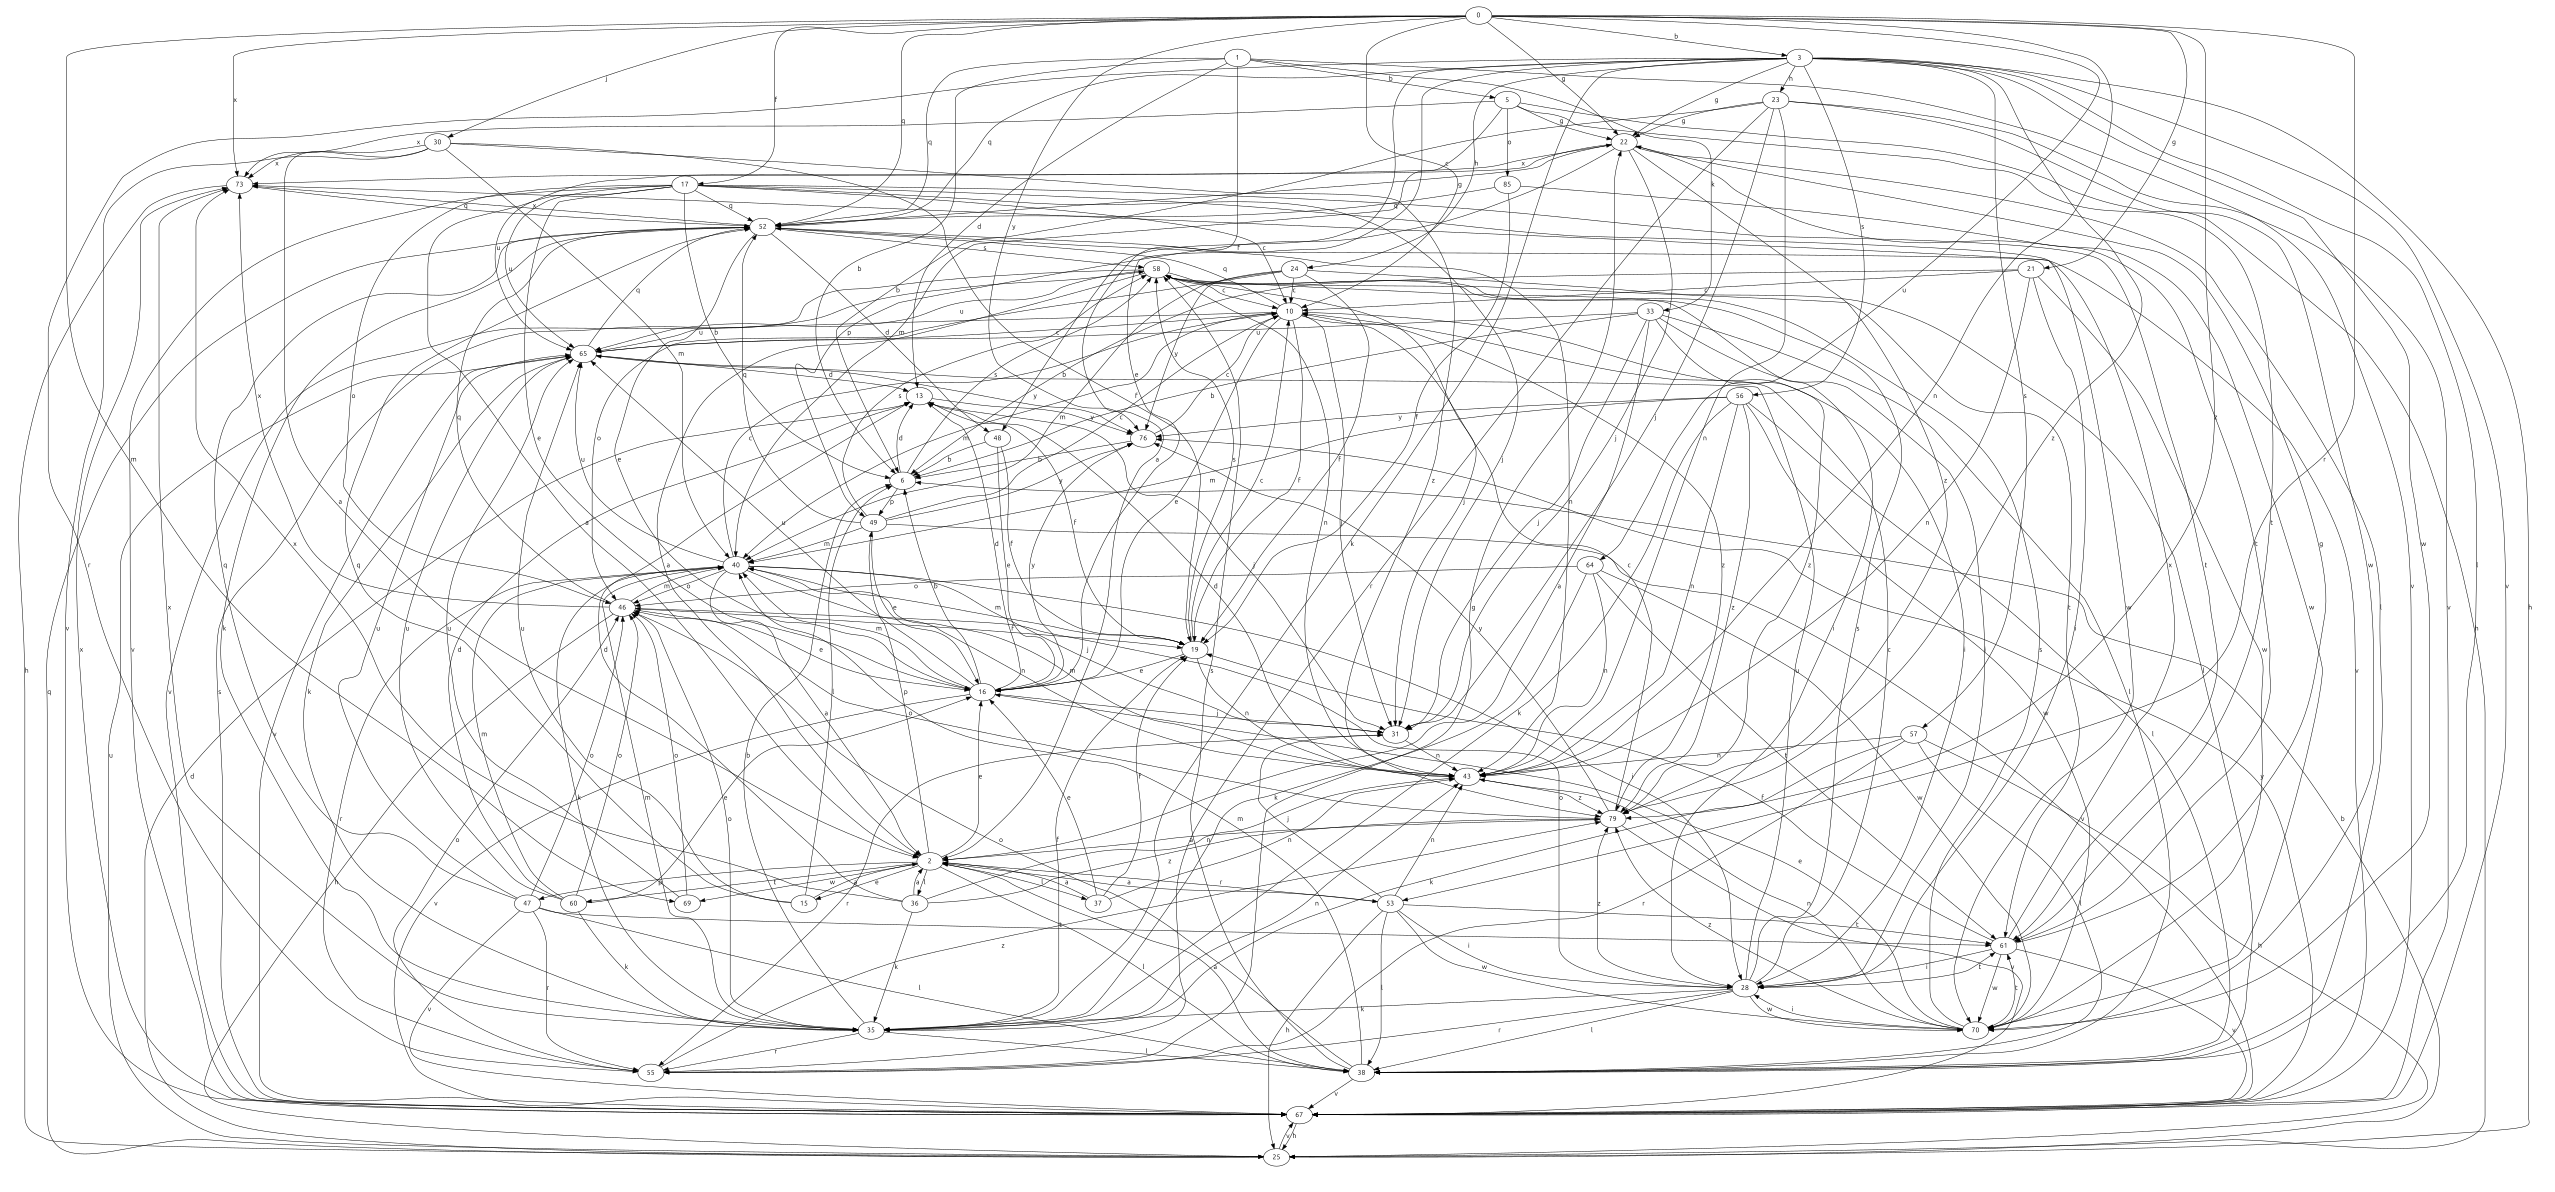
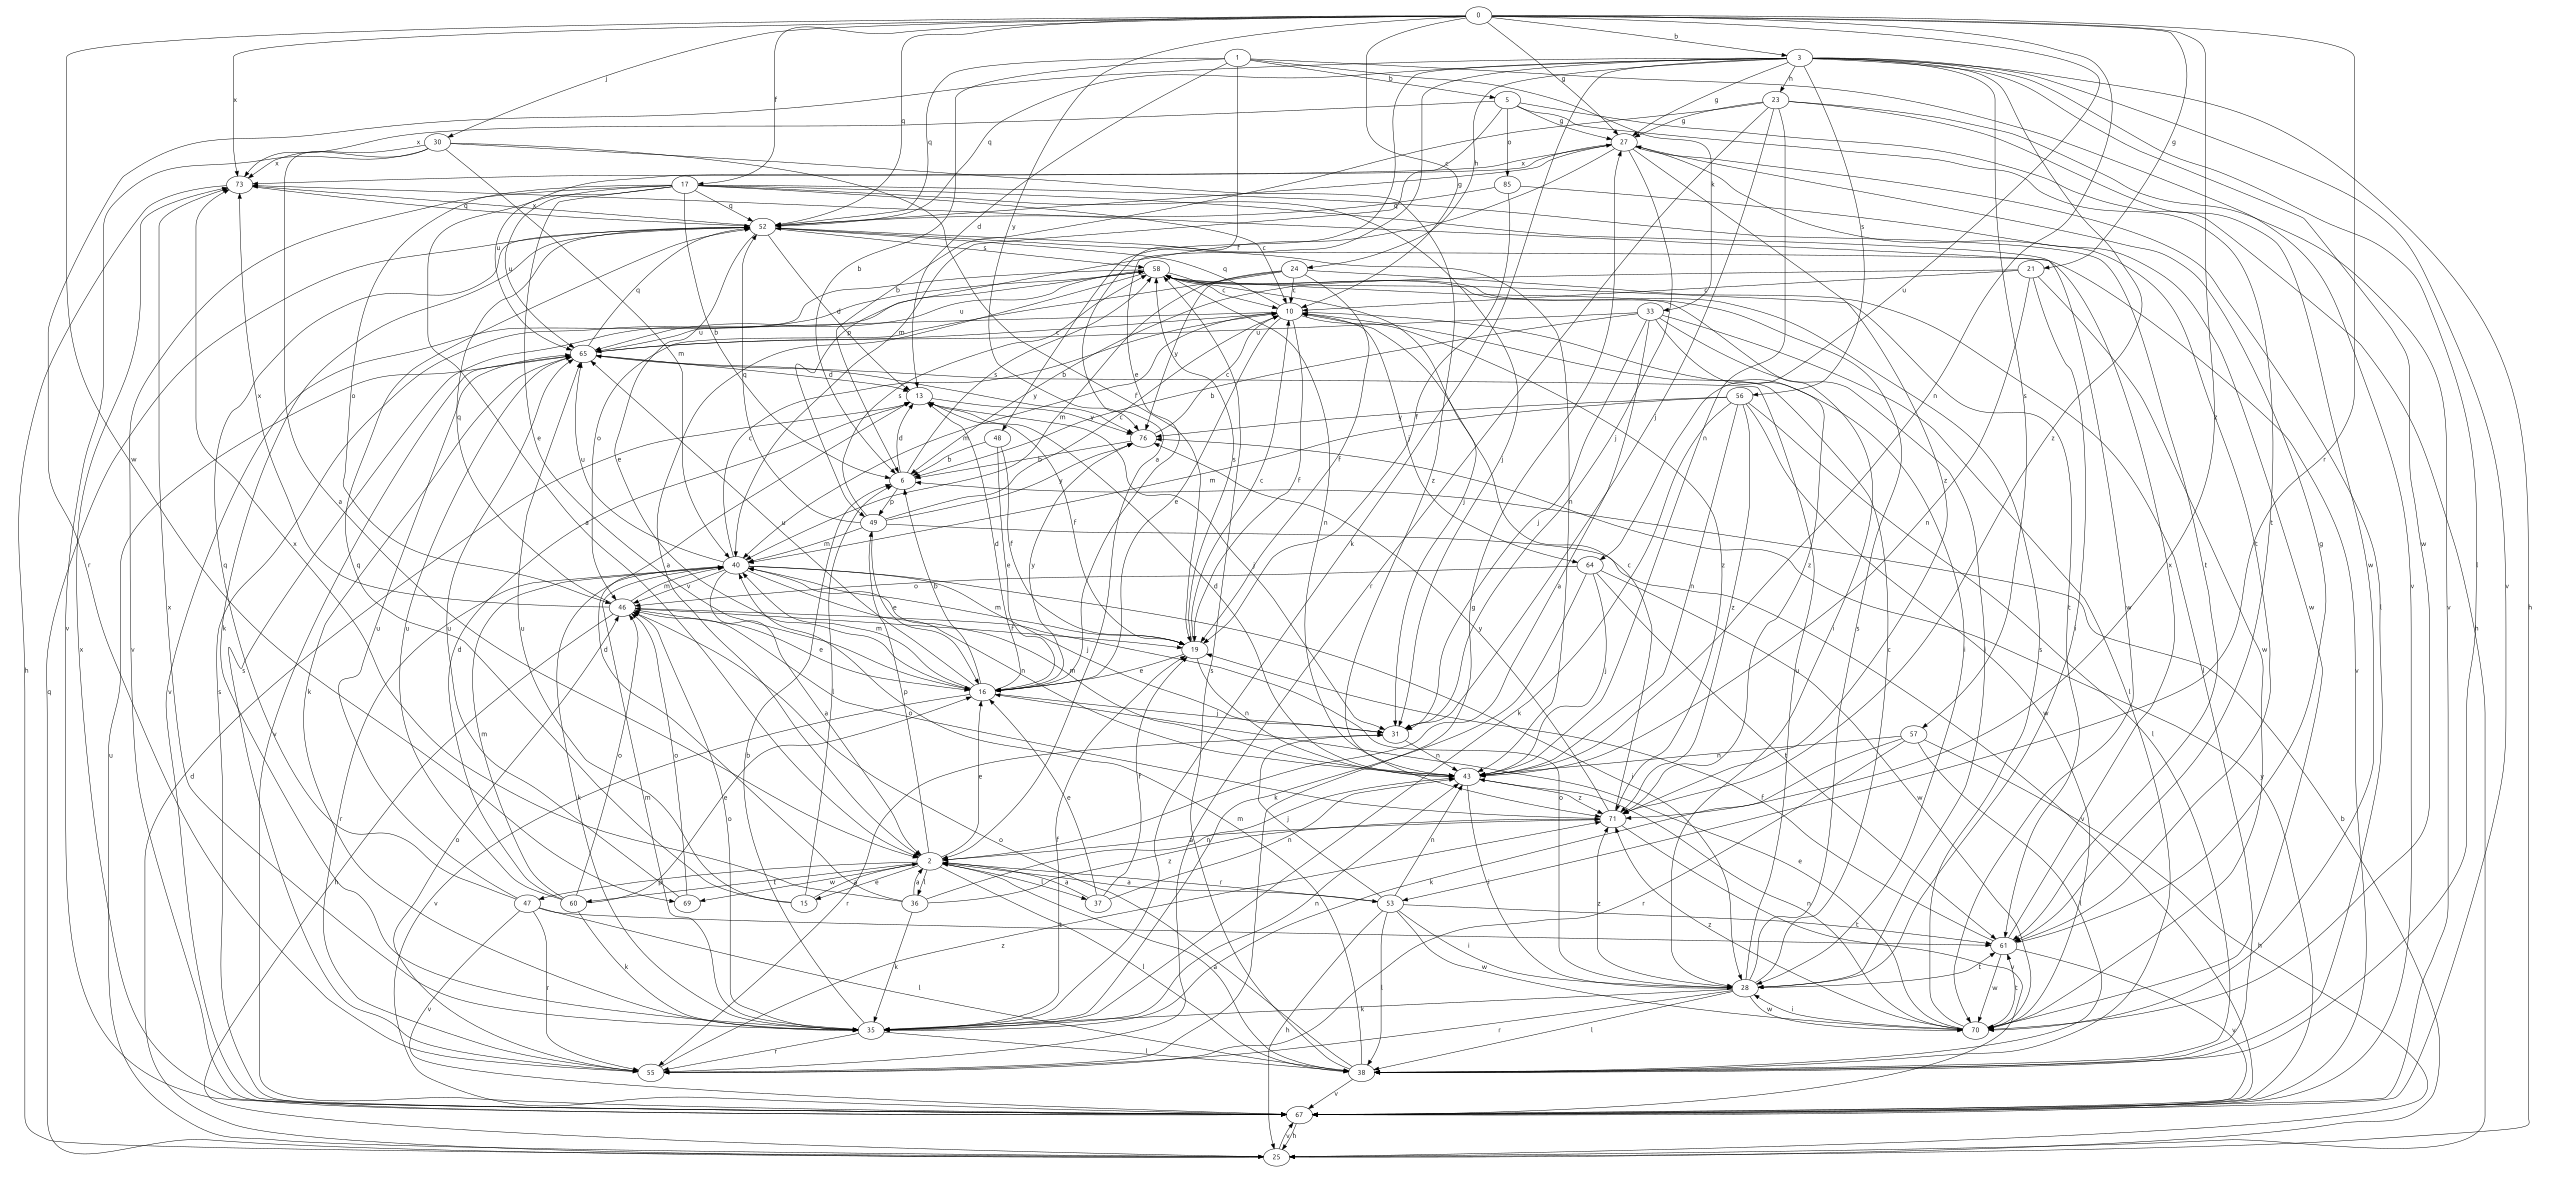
node "22": label "22" -> "27"
edge "52" -> "48": now "52" -> "13"
edge "0" -> "69": label "m" -> "w"
edge "10" -> "31": now "10" -> "64"
edge "55" -> "58": added, label "s"
edge "40" -> "46": label "o" -> "v"
edge "64" -> "43": label "n" -> "j"
edge "47" -> "46": removed, label "o"
node "79": label "79" -> "71"
edge "61" -> "28": now "43" -> "28"
